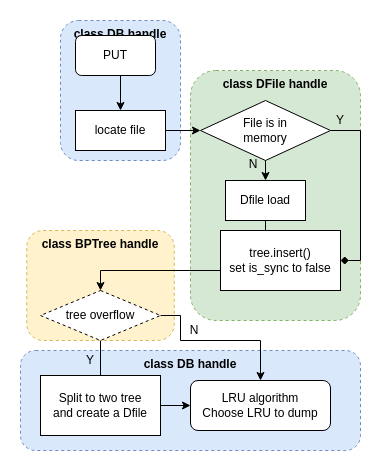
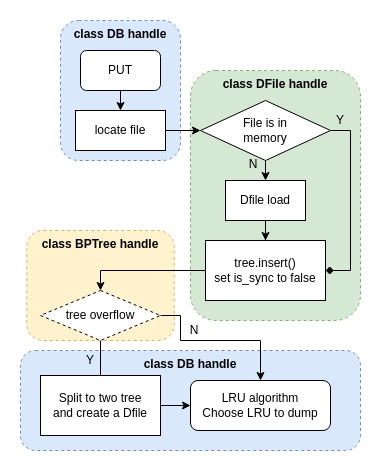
node "PUT": moved (116, 56) -> (121, 71)
node "tree.insert() set is_sync to false": moved (281, 261) -> (266, 271)
